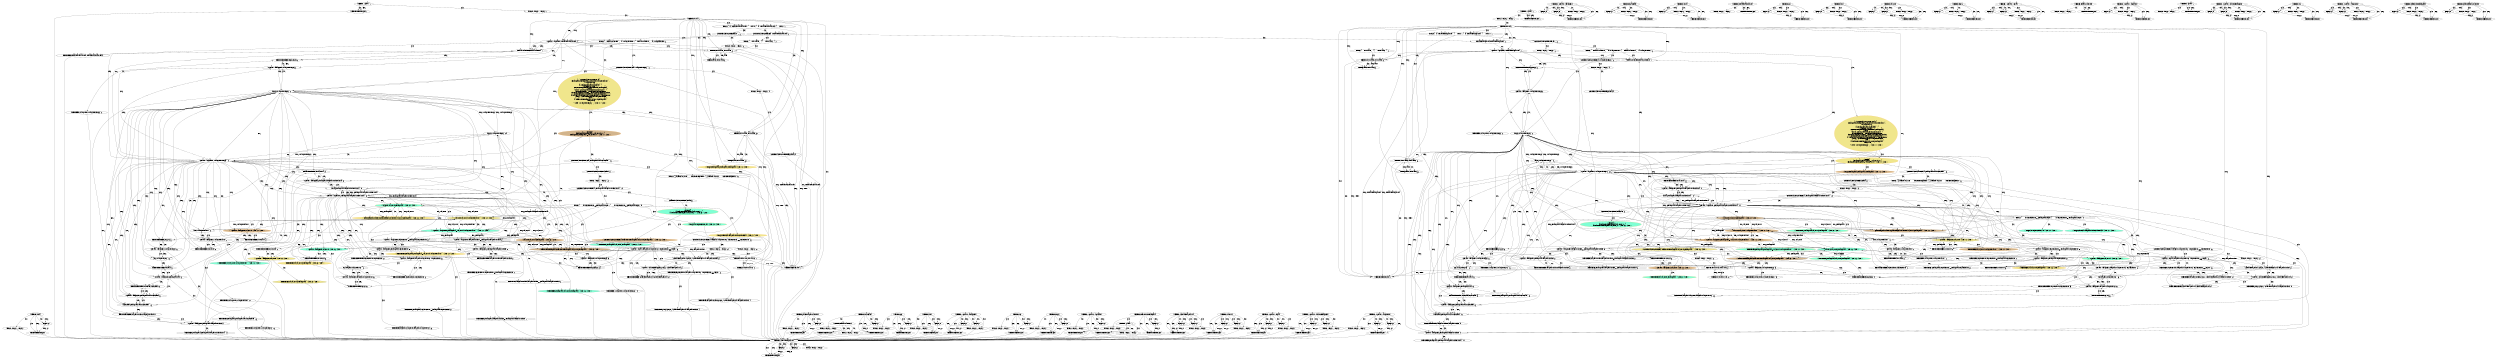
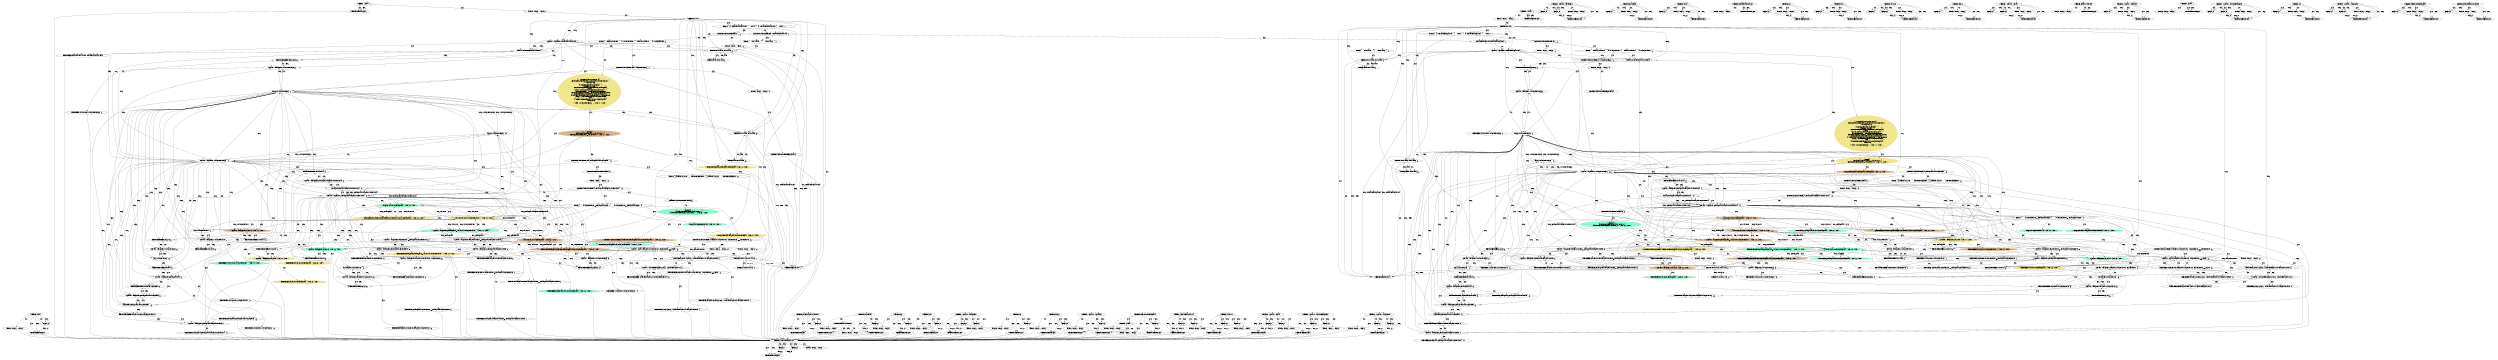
edge "(CONTROL_STRUCTURE,IF,if (!nestable_tasks_allowed_))" -> "(<operator>.logicalNot,!nestable_tasks_allowed_)": removed, label "AST:"
